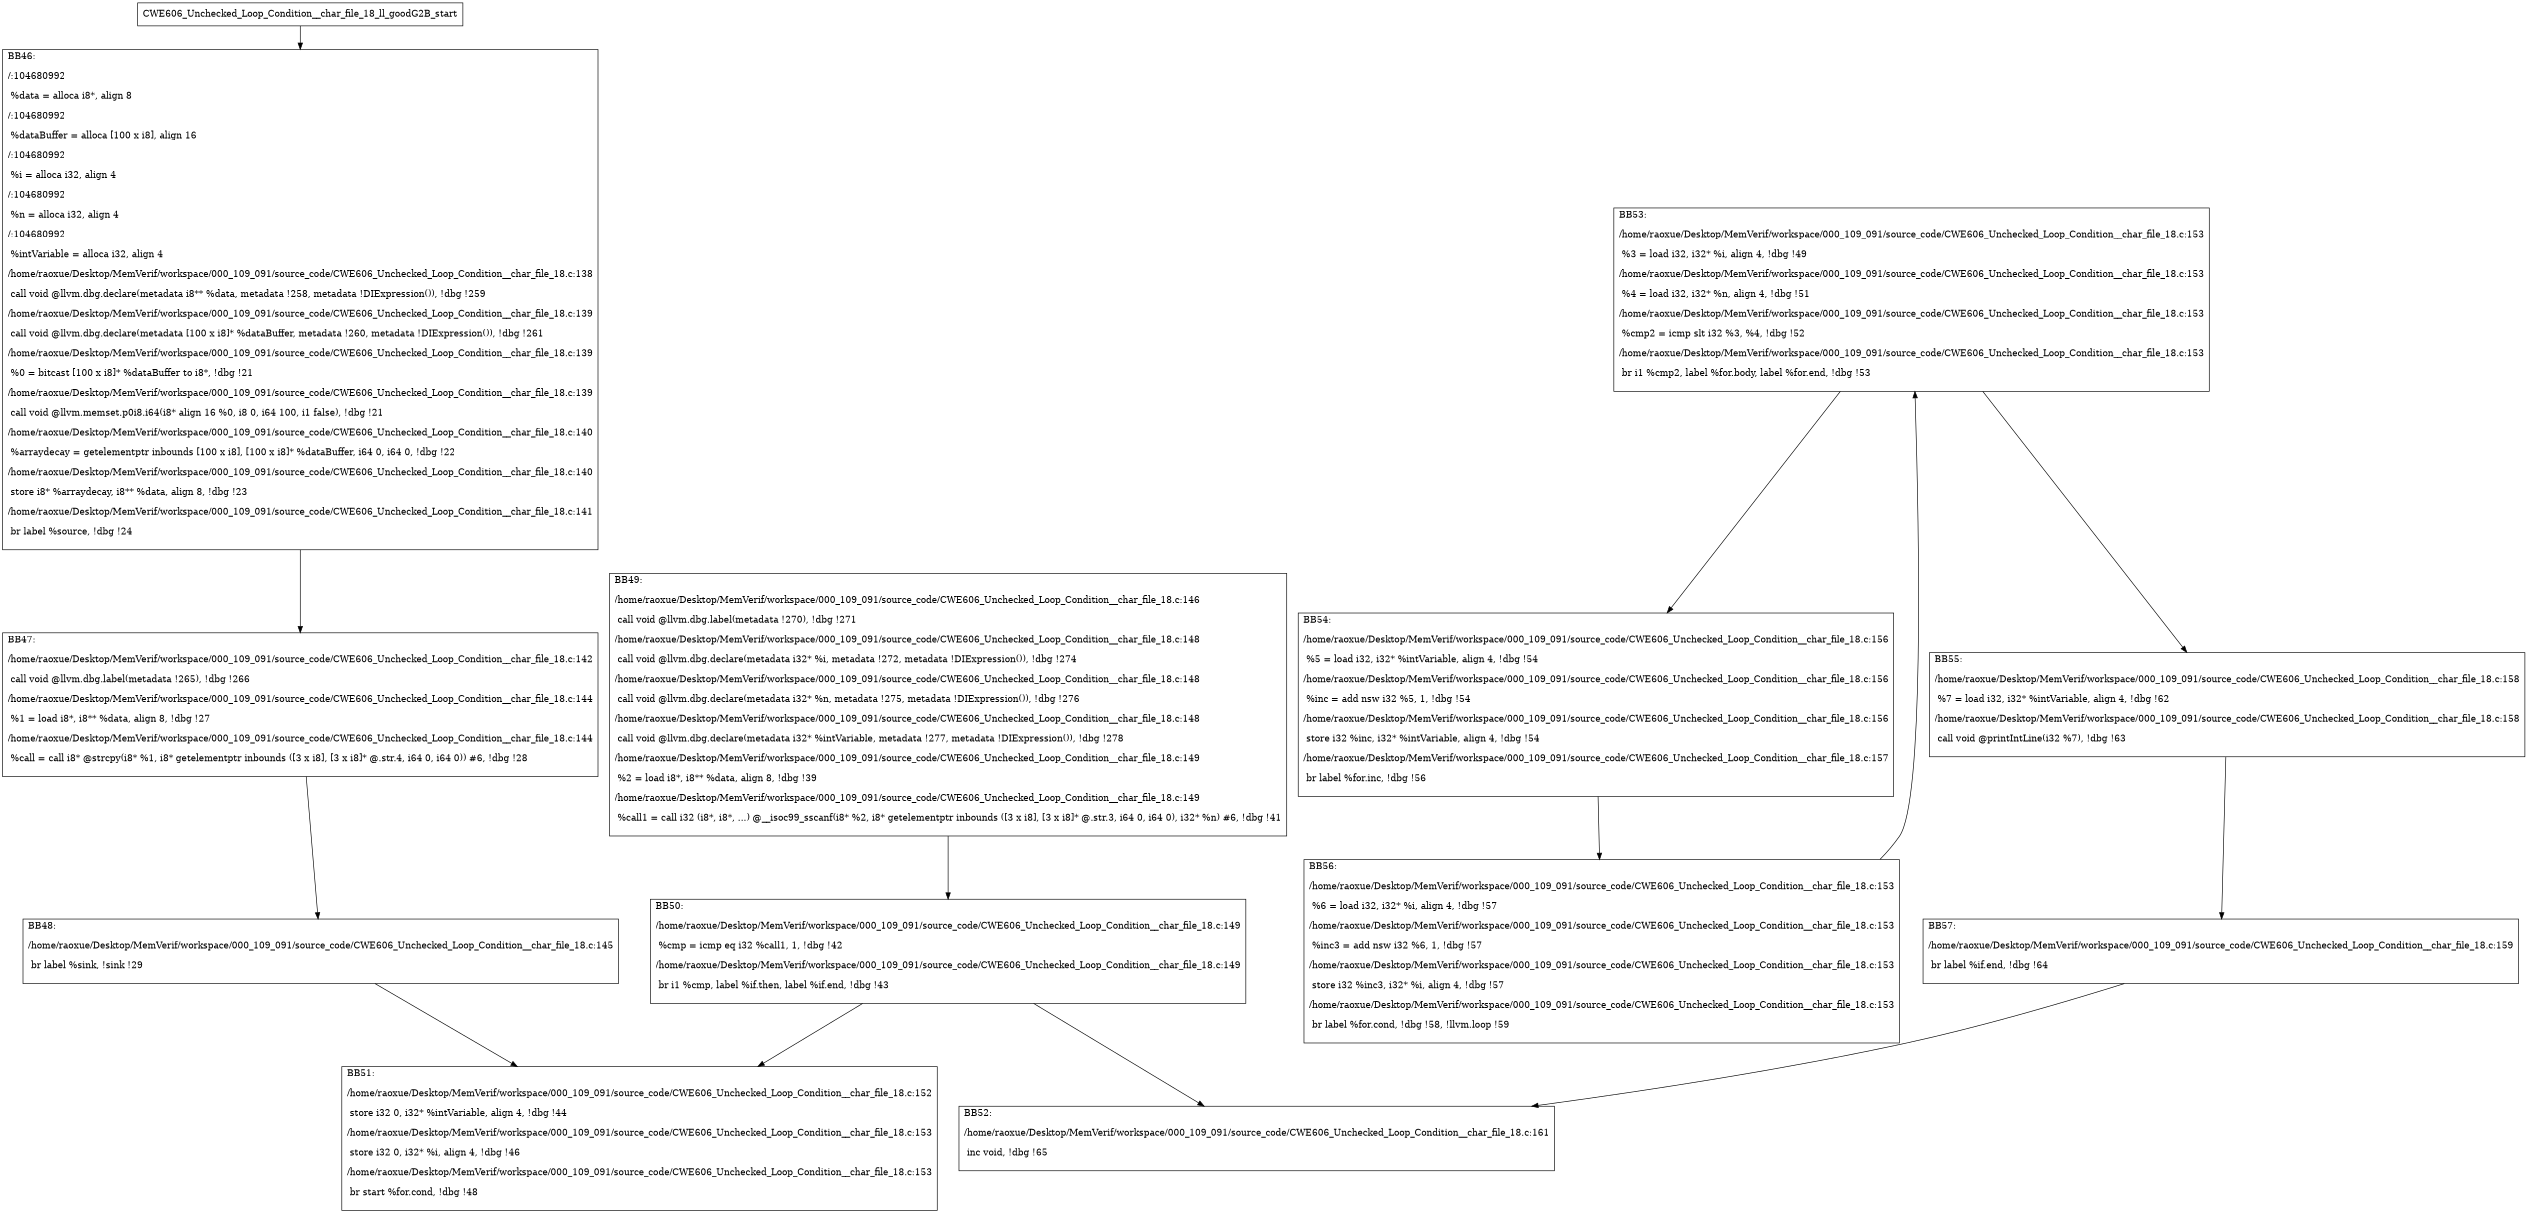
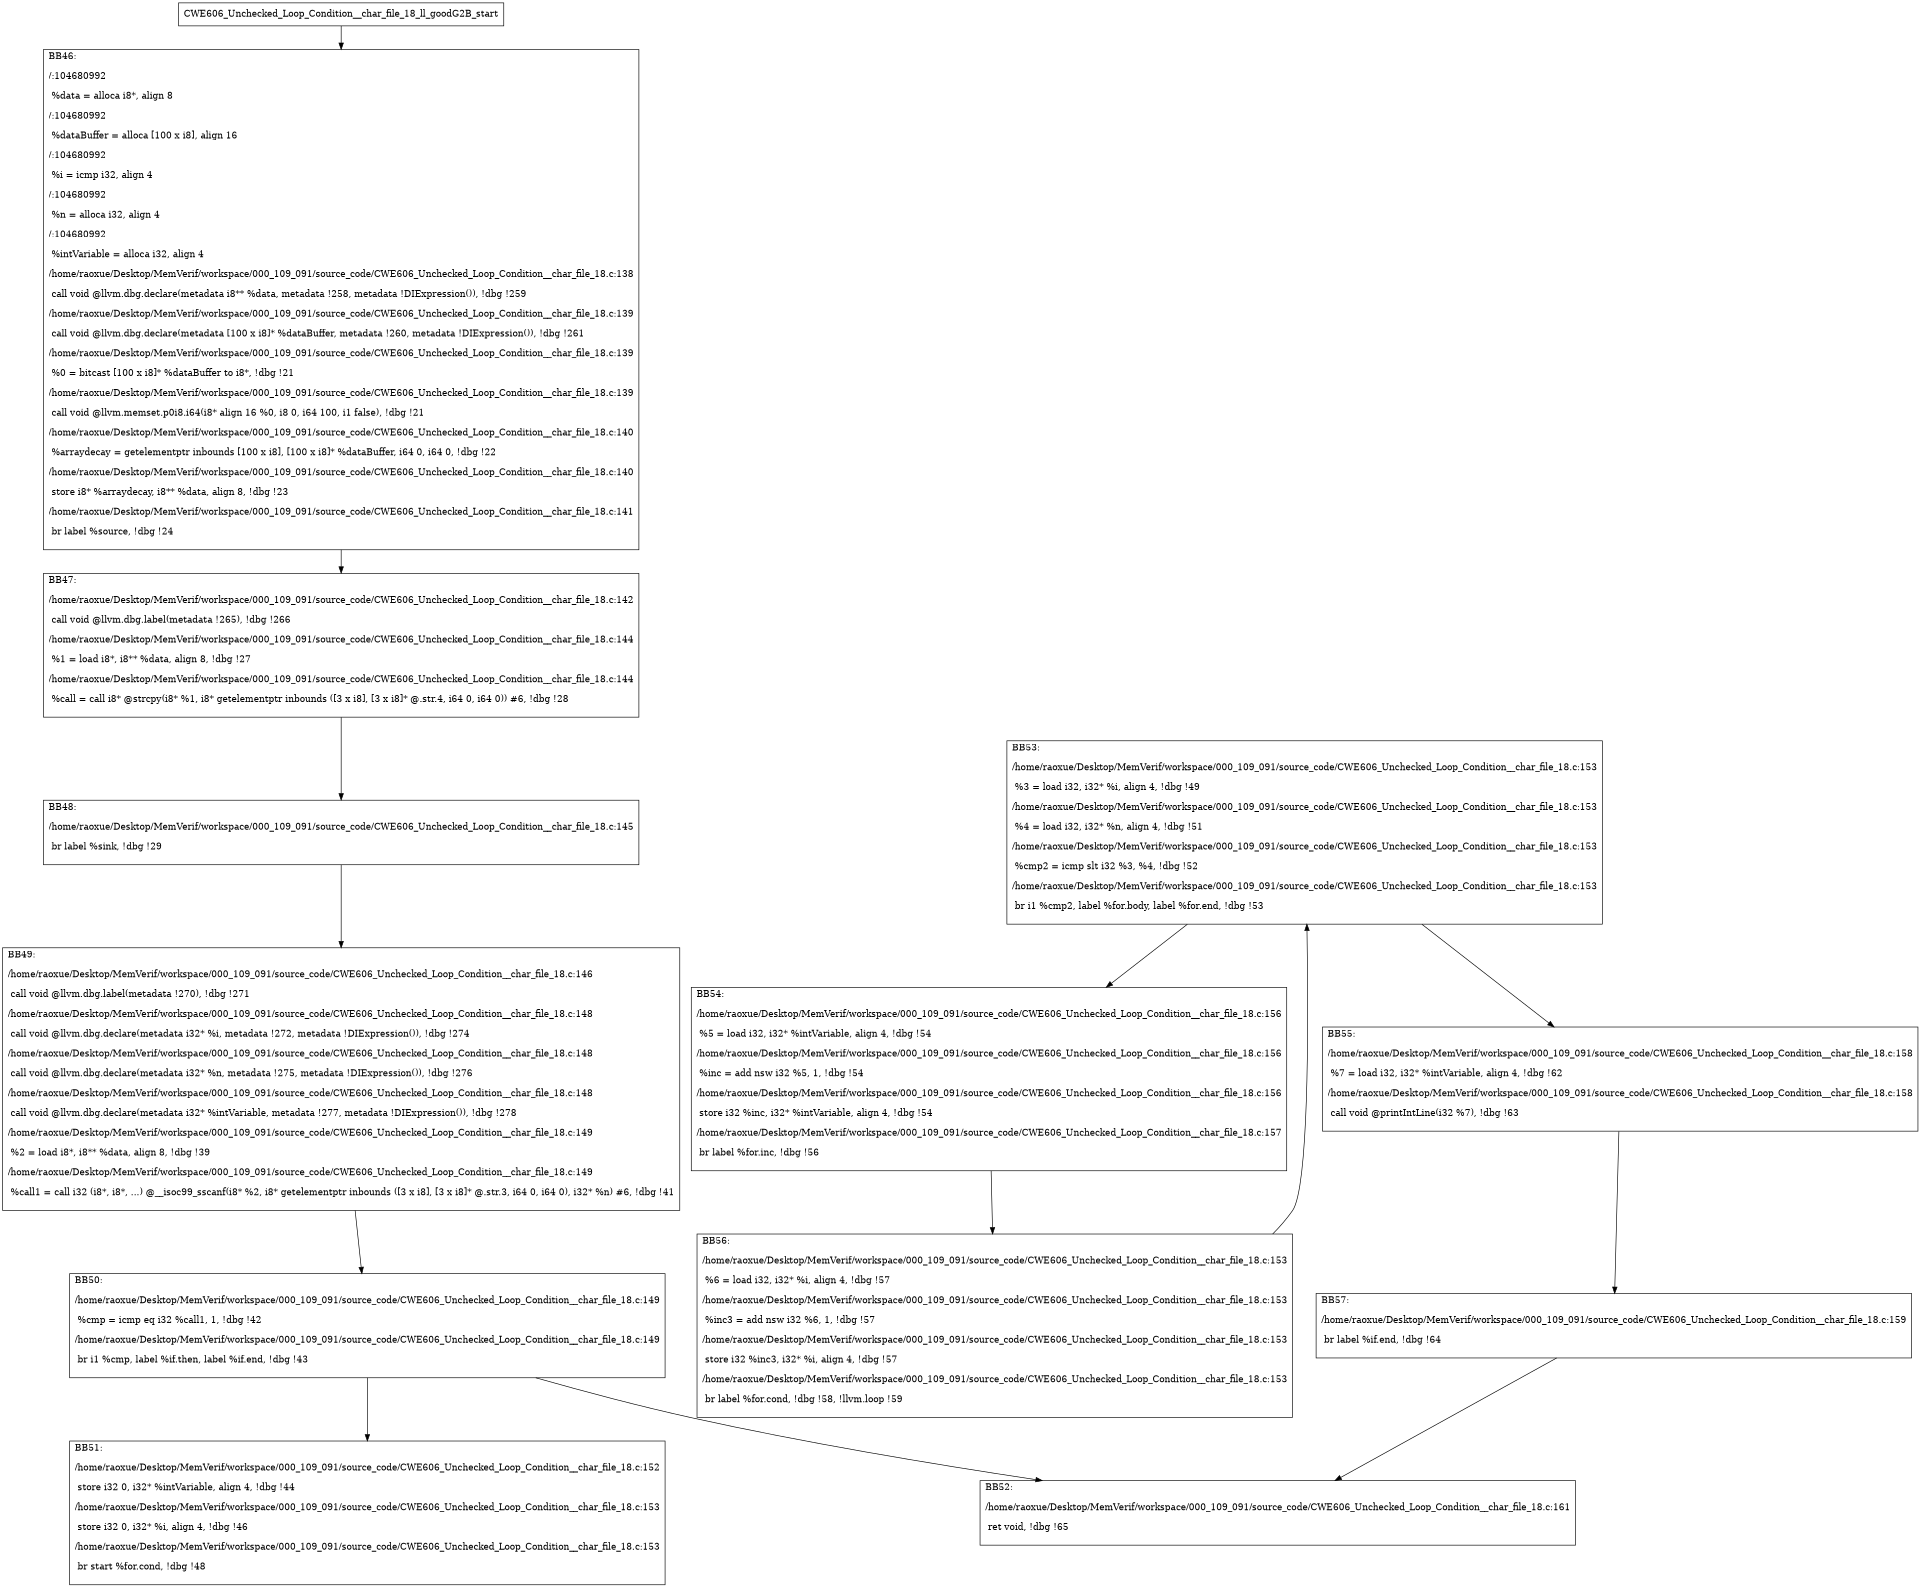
node "BB46:": text "%i = alloca i32, align 4" -> "%i = icmp i32, align 4"
node "BB48:": text "br label %sink, !sink !29" -> "br label %sink, !dbg !29"
edge "BB48:" -> "BB51:": now "BB48:" -> "BB49:"
node "BB52:": text "inc void, !dbg !65" -> "ret void, !dbg !65"
